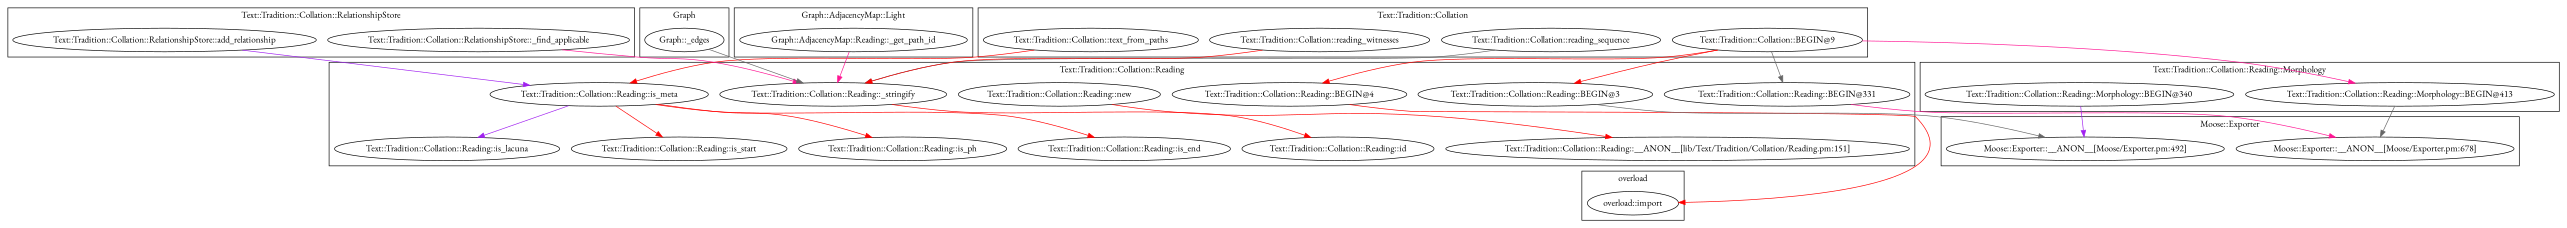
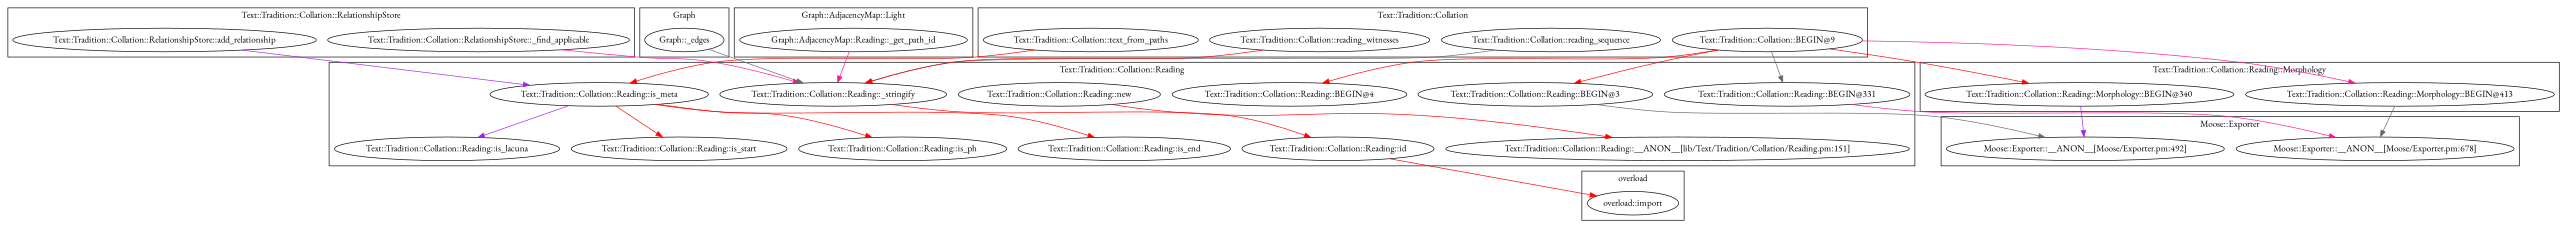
edge "Text::Tradition::Collation::BEGIN@9" -> "Text::Tradition::Collation::Reading::Morphology::BEGIN@340": added
edge "Text::Tradition::Collation::Reading::BEGIN@4" -> "overload::import": now "Text::Tradition::Collation::Reading::id" -> "overload::import"
